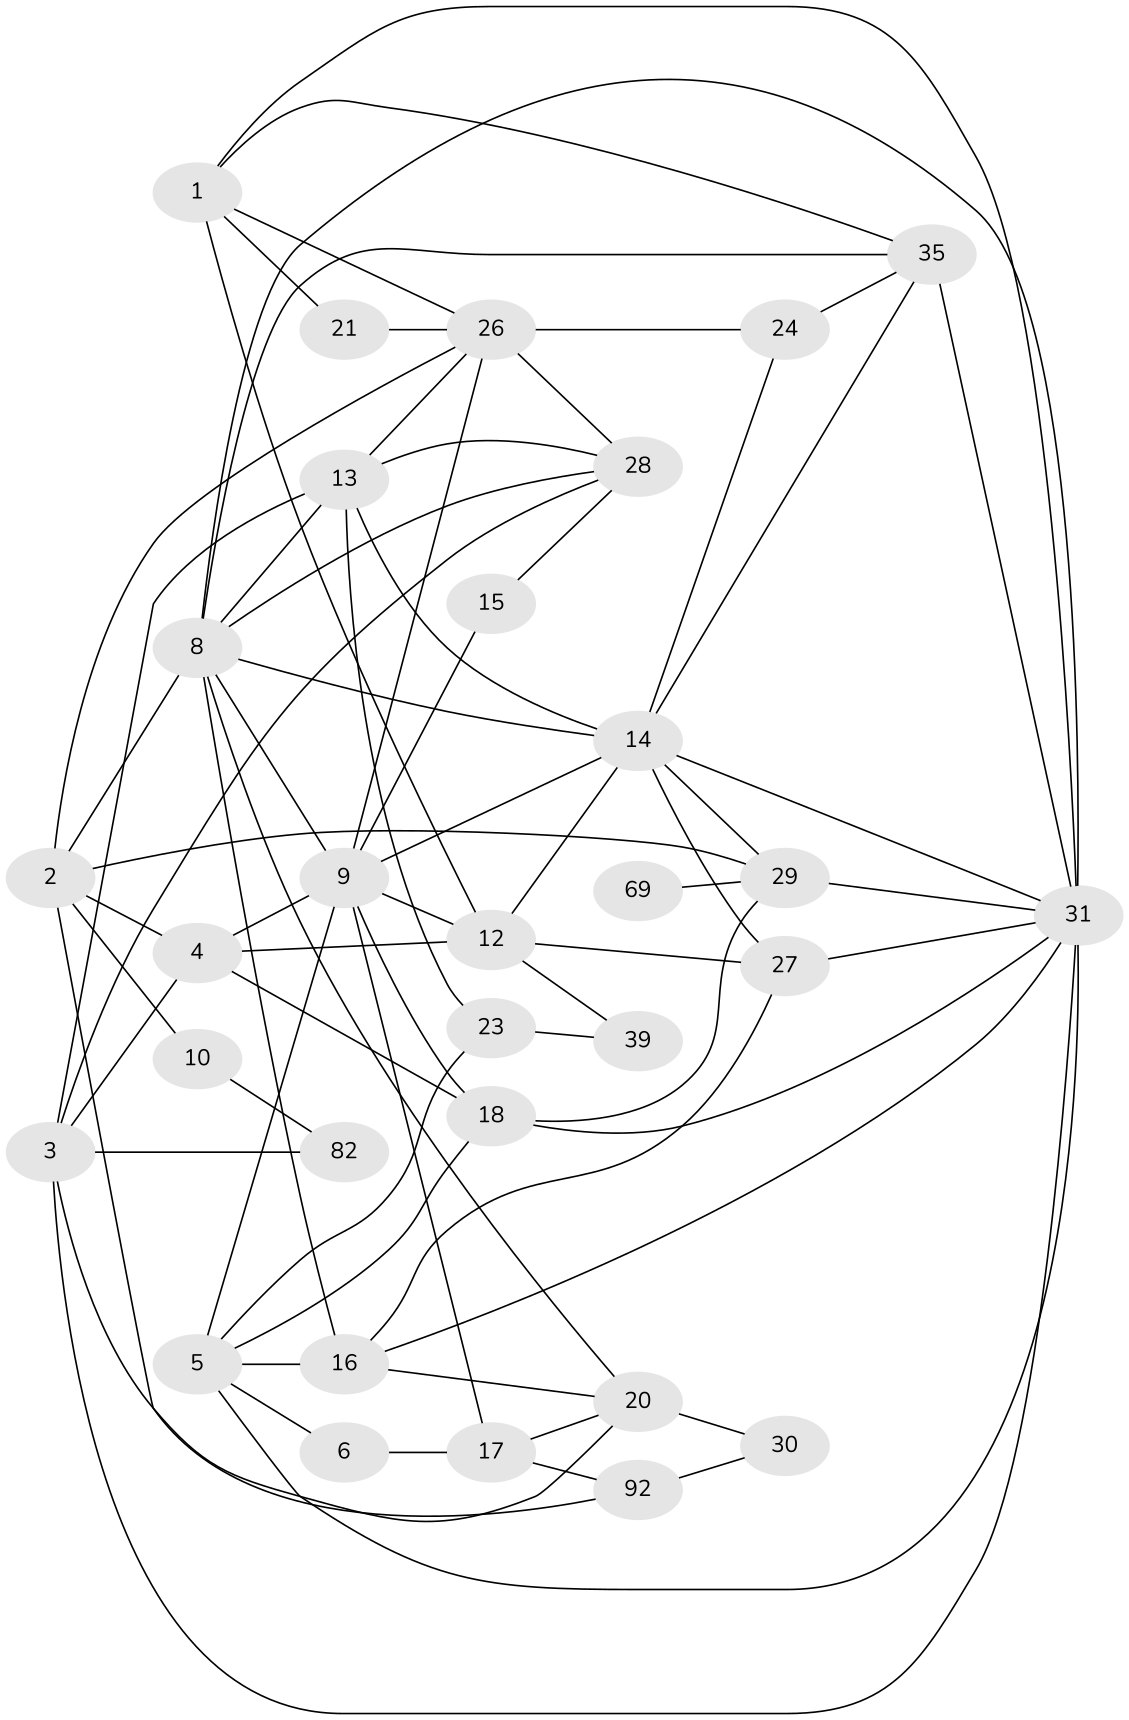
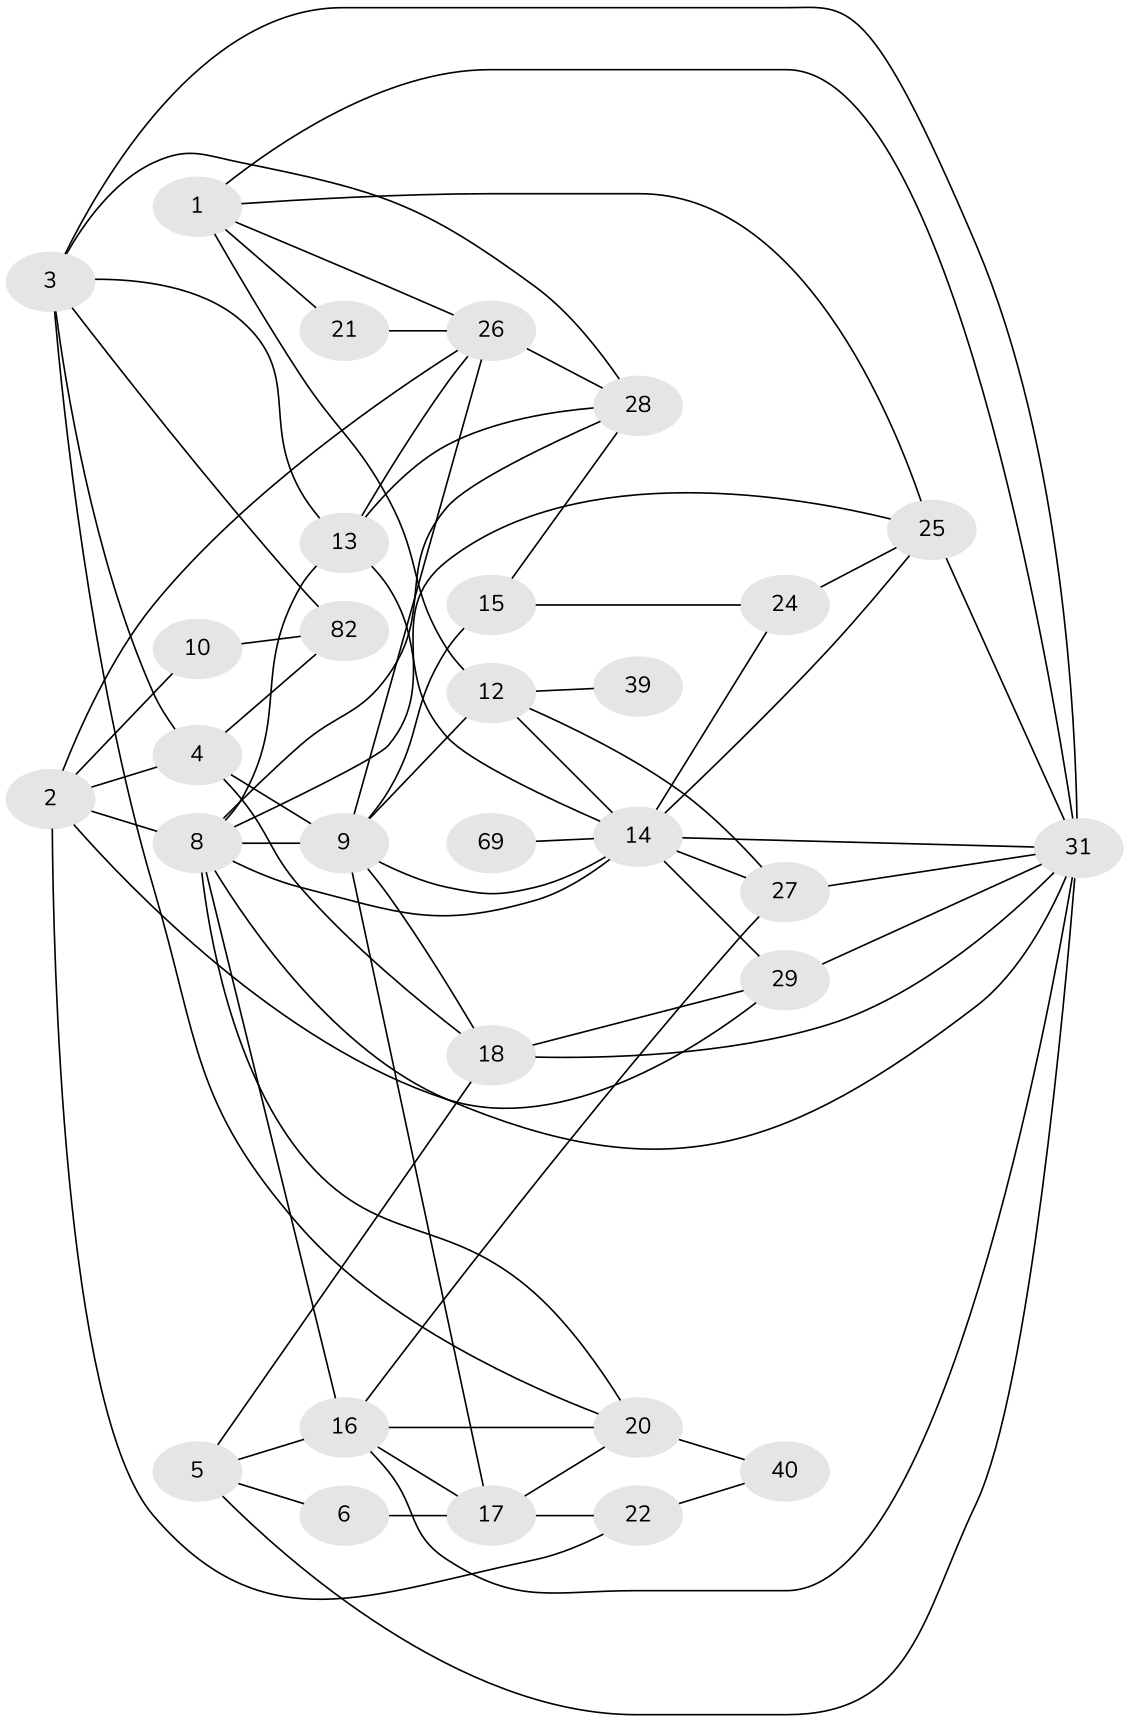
node "35": label "35" -> "25"
edge "26" -- "24": now "15" -- "24"
edge "29" -- "69": now "14" -- "69"
edge "12" -- "4": now "82" -- "4"
node "23": removed
edge "9" -- "5": removed
node "30": label "30" -> "40"
edge "16" -- "17": added
node "92": label "92" -> "22"
